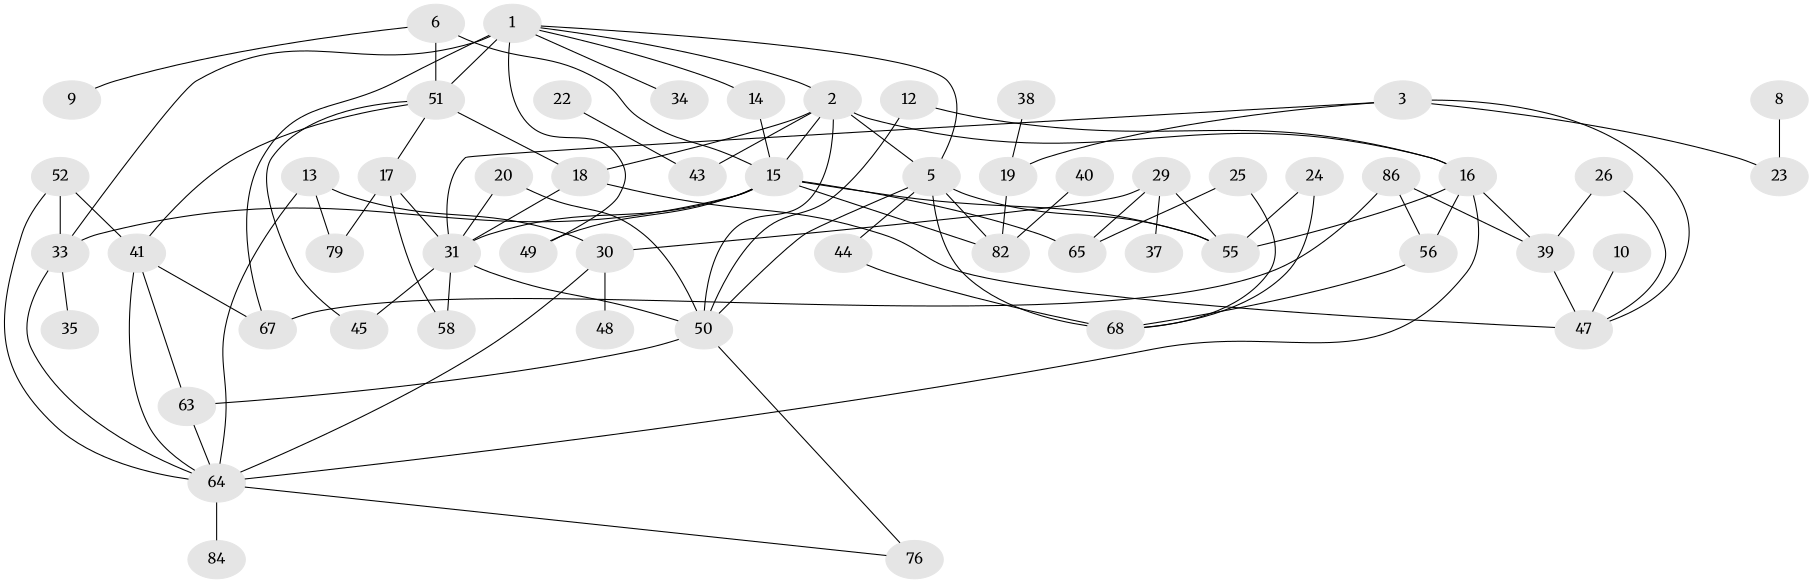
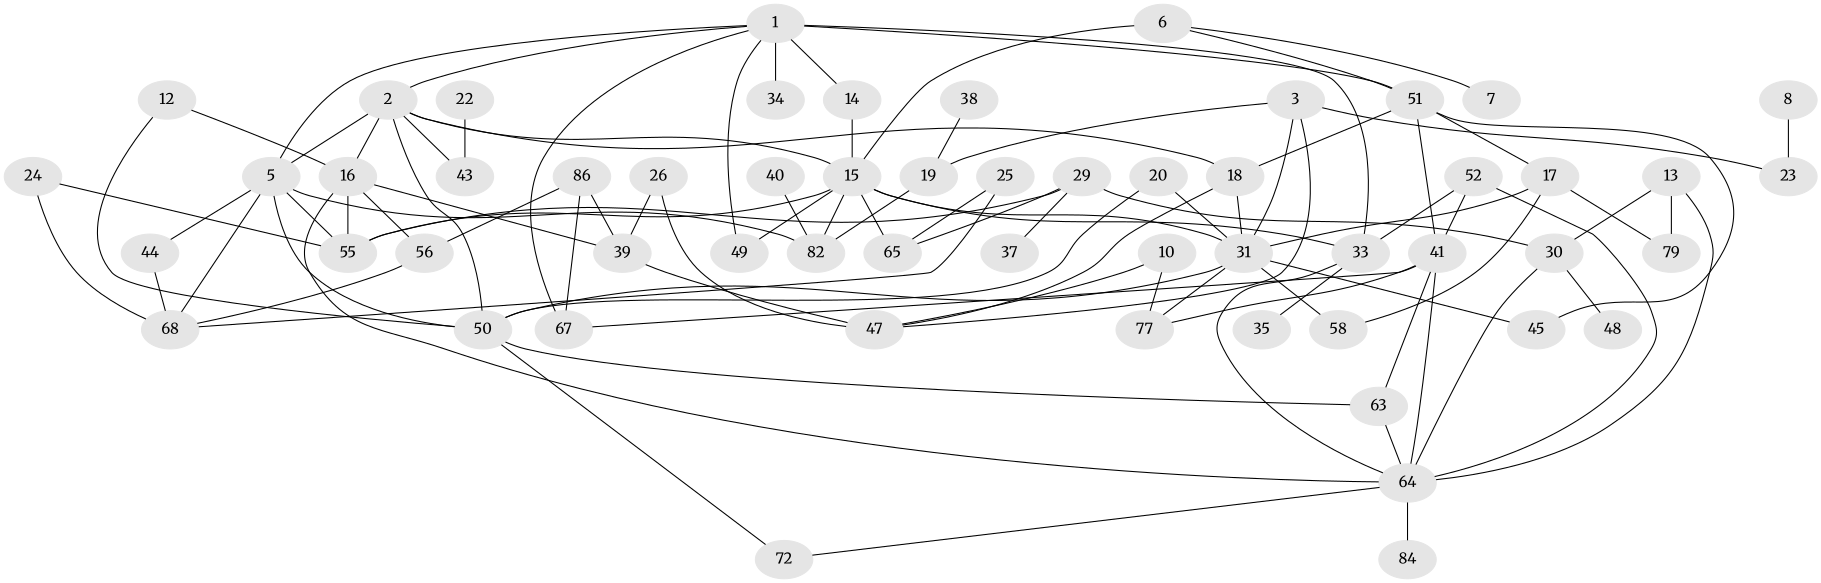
node "9": label "9" -> "7"
node "77": added
node "76": label "76" -> "72"
